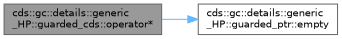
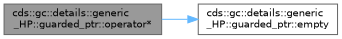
node "cds::gc::details::generic _HP::guarded_cds::operator*": label "cds::gc::details::generic _HP::guarded_cds::operator*" -> "cds::gc::details::generic _HP::guarded_ptr::operator*"
